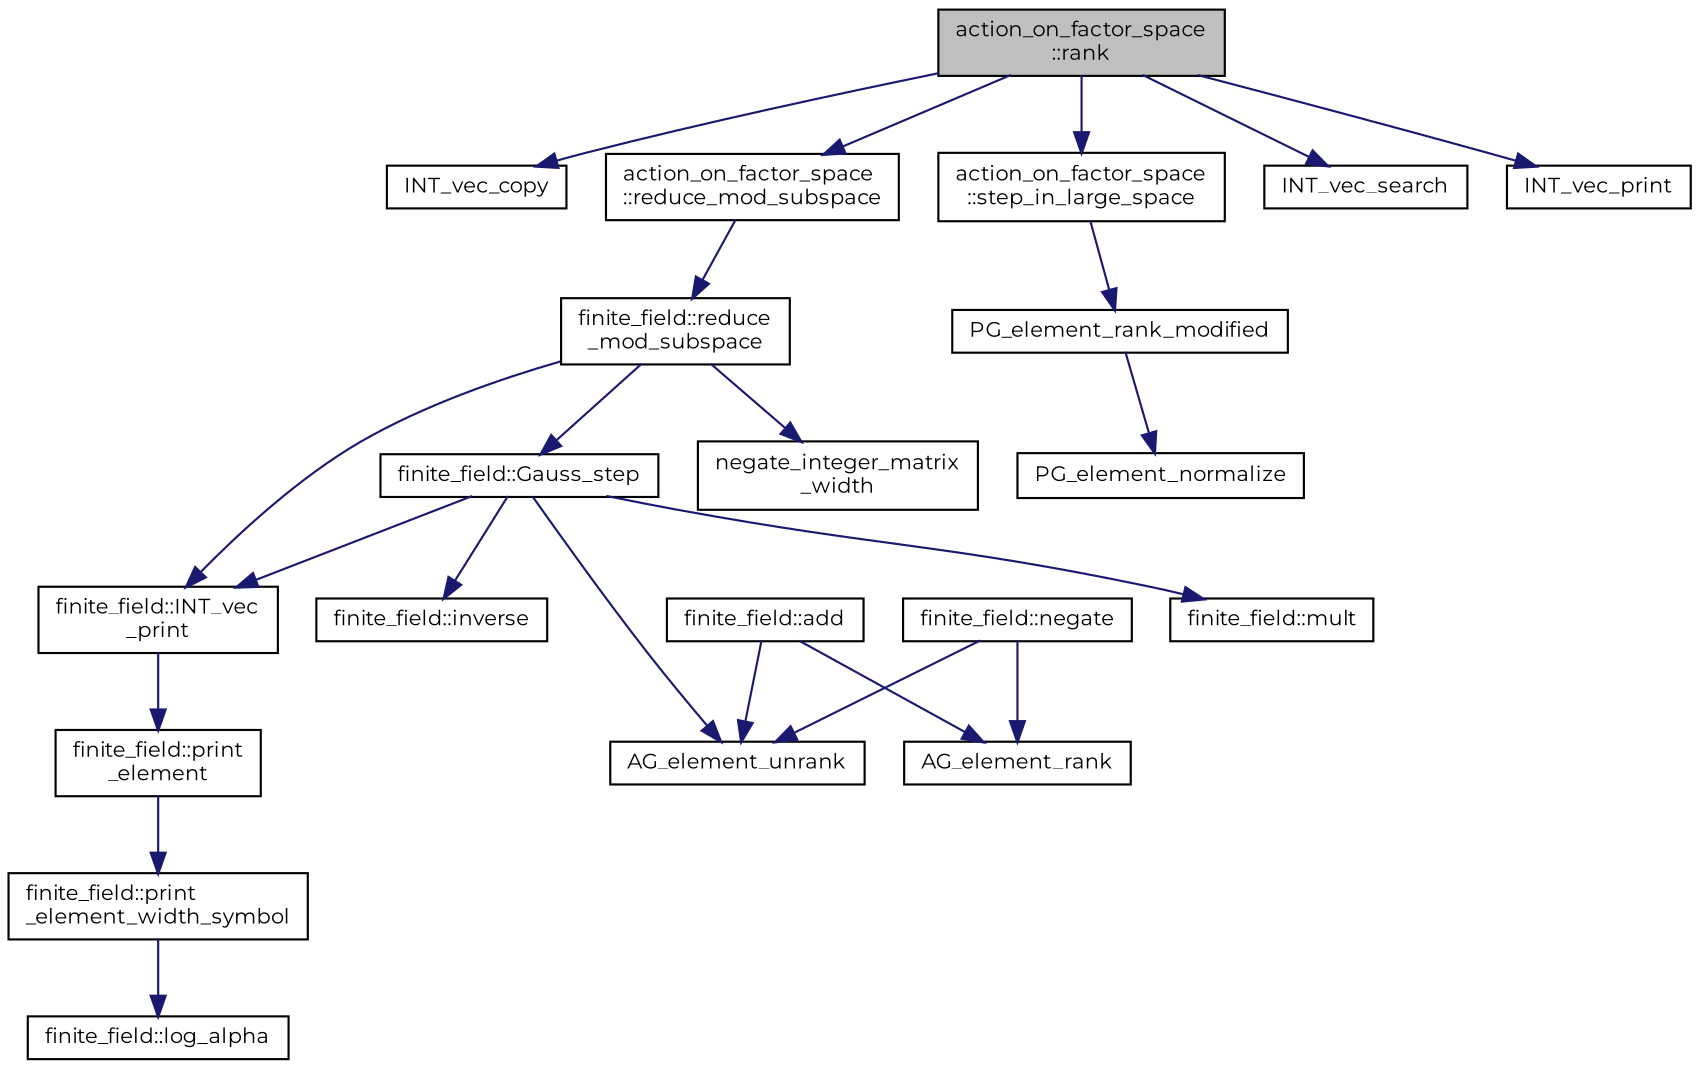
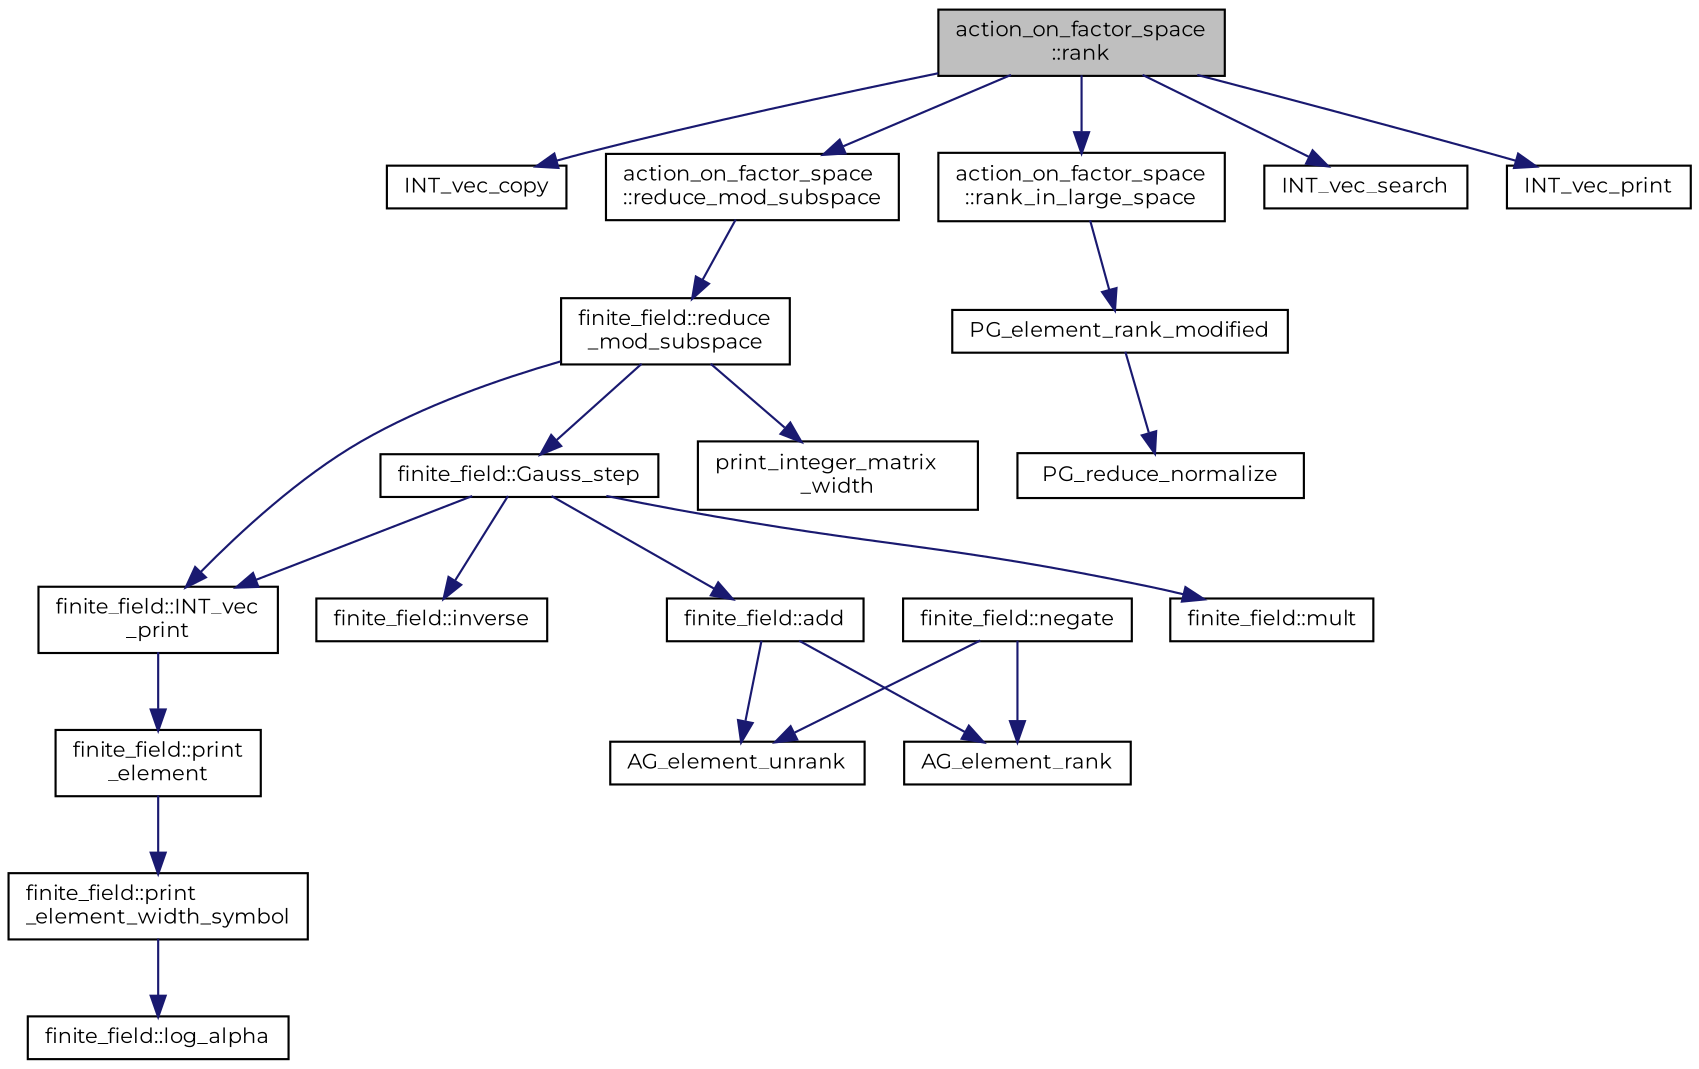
node "action_on_factor_space ::step_in_large_space": label "action_on_factor_space ::step_in_large_space" -> "action_on_factor_space ::rank_in_large_space"
node "negate_integer_matrix _width": label "negate_integer_matrix _width" -> "print_integer_matrix _width"
node "PG_element_normalize": label "PG_element_normalize" -> "PG_reduce_normalize"
edge "finite_field::Gauss_step" -> "AG_element_unrank": now "finite_field::Gauss_step" -> "finite_field::add"
